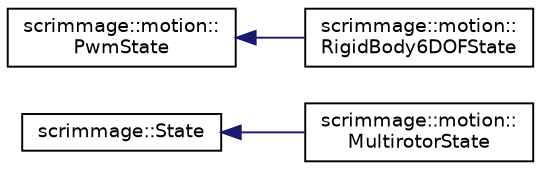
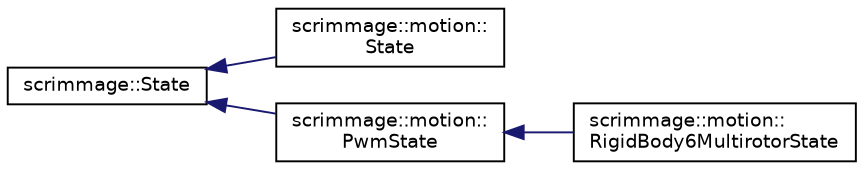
node "scrimmage::motion:: RigidBody6DOFState": label "scrimmage::motion:: RigidBody6DOFState" -> "scrimmage::motion:: RigidBody6MultirotorState"
edge "scrimmage::motion:: PwmState" -> "scrimmage::State": added
node "scrimmage::motion:: MultirotorState": label "scrimmage::motion:: MultirotorState" -> "scrimmage::motion:: State"
